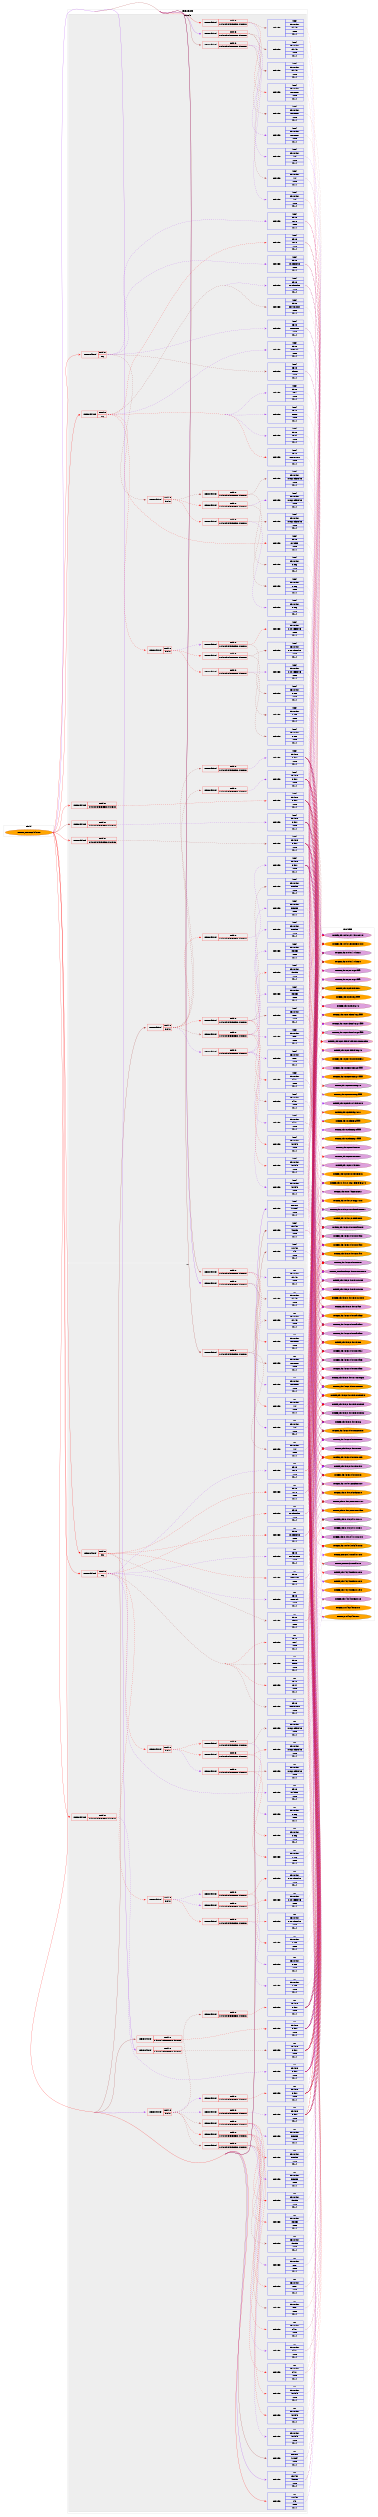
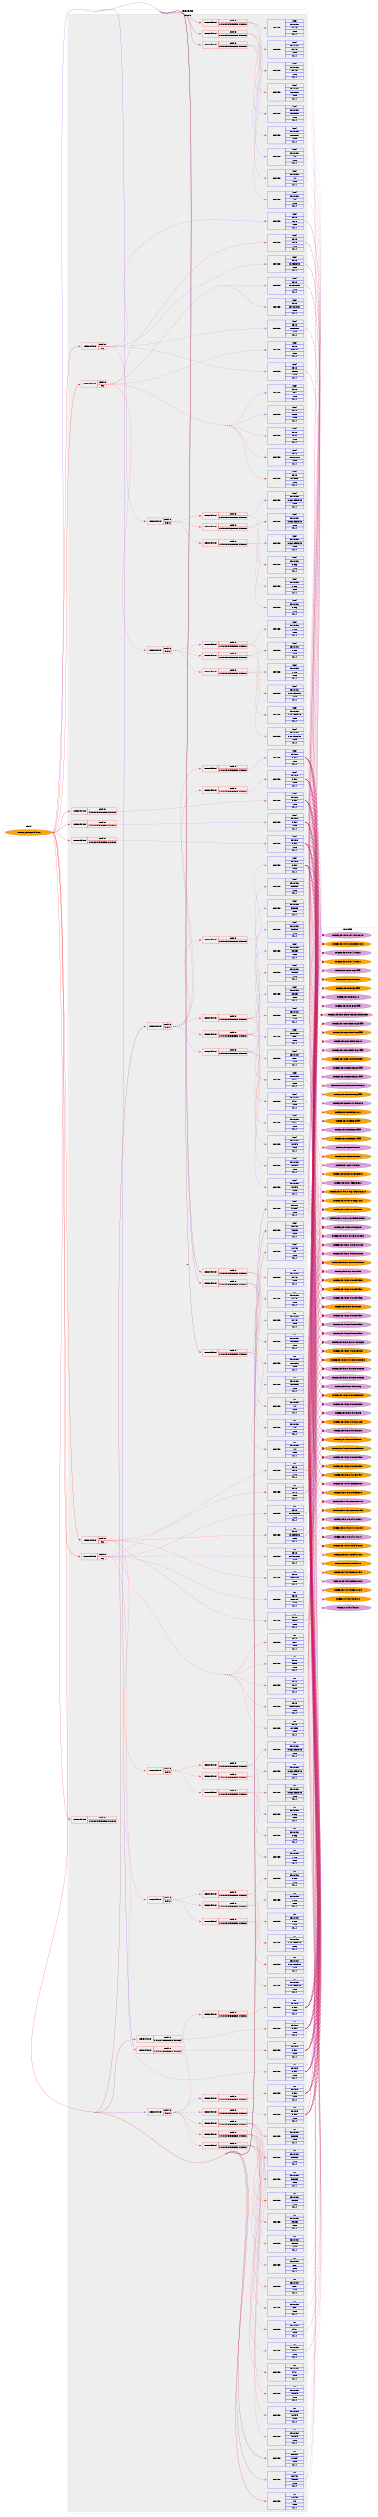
node "portage://dev-qt/qt5compat-6.7.9999": fillcolor orange -> plum
node "portage://dev-qt/qt5compat-6.7.2": label "portage://dev-qt/qt5compat-6.7.2" -> "portage://qtconcurrent-qt/qt5compat-6.7.2"
node "portage://dev-qt/qtcore-5.15.14": fillcolor plum -> orange
node "portage://dev-lang/python-3.11.9_p2-r1": fillcolor plum -> orange
node "portage://cssselect-lang/python-3.10.14_p3-r1": label "portage://cssselect-lang/python-3.10.14_p3-r1" -> "portage://dev-lang/python-3.10.14_p3-r1"
node "portage://dev-lang/python-3.9.19_p4": fillcolor plum -> orange
node "portage://dev-python/pillow-10.2.0-r1": fillcolor plum -> orange
node "portage://app-text/hunspell-1.7.2": fillcolor plum -> orange
node "portage://dev-libs/libpcre2-10.42-r2": label "portage://dev-libs/libpcre2-10.42-r2" -> "negative://dev-libs/libpcre2-10.42-r2"
node "portage://dev-libs/libpcre2-10.43": removed
node "portage://sys-libs/zlib-1.3-r4": fillcolor orange -> plum
